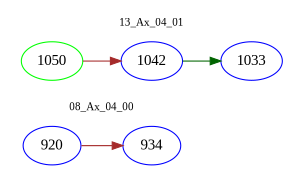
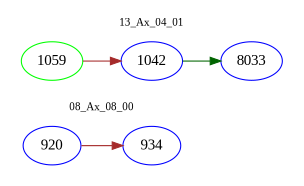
node "1050": label "1050" -> "1059"
node "1033": label "1033" -> "8033"
cluster "08_Ax_04_00": label "08_Ax_04_00" -> "08_Ax_08_00"
